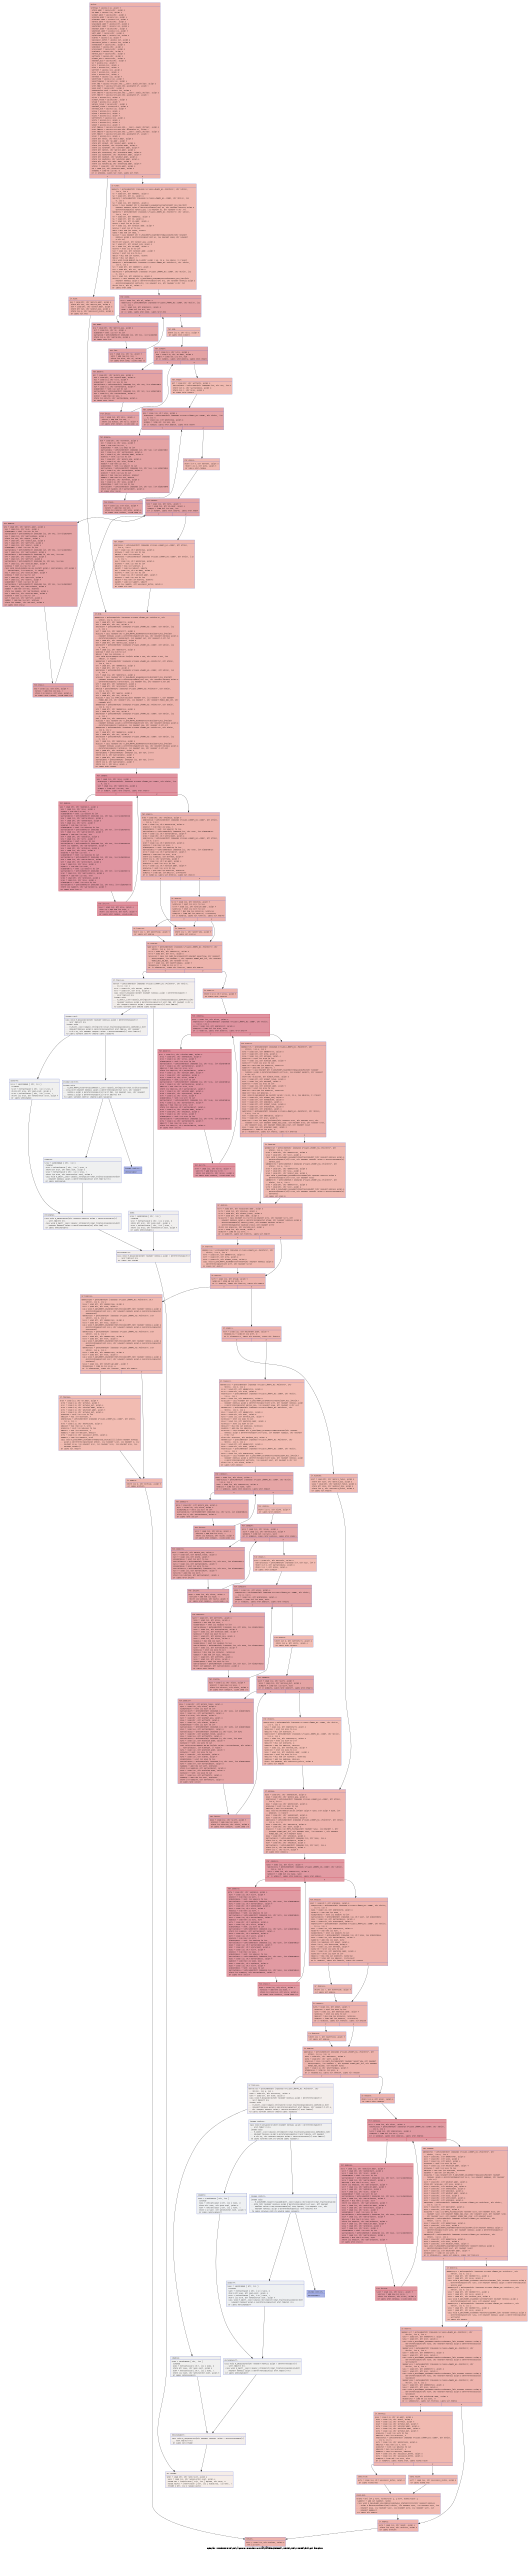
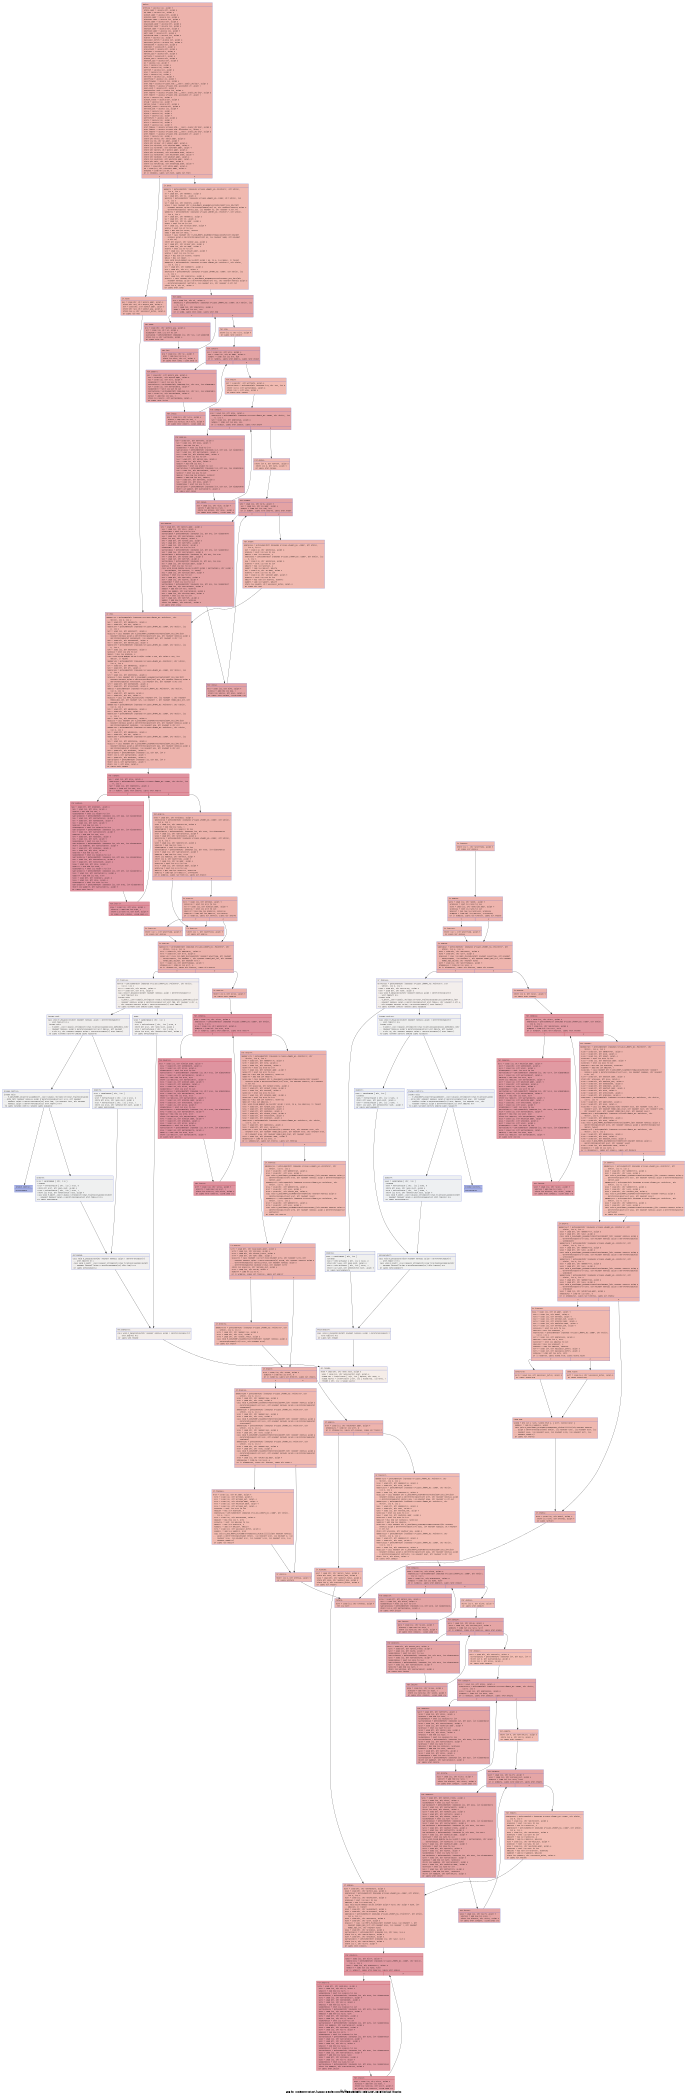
node "for.end339:": removed
